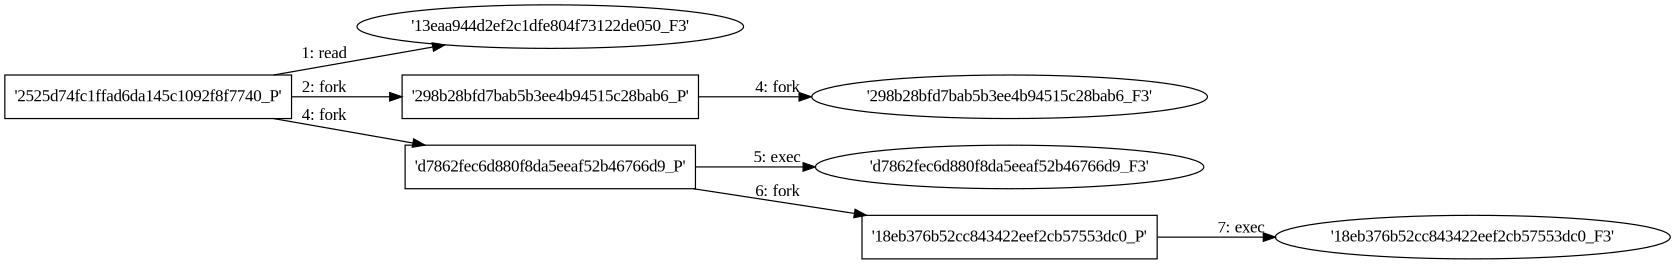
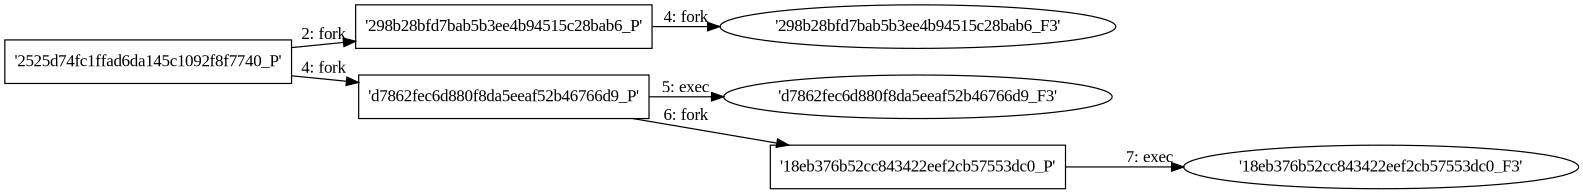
node "'13eaa944d2ef2c1dfe804f73122de050_F3'": removed
